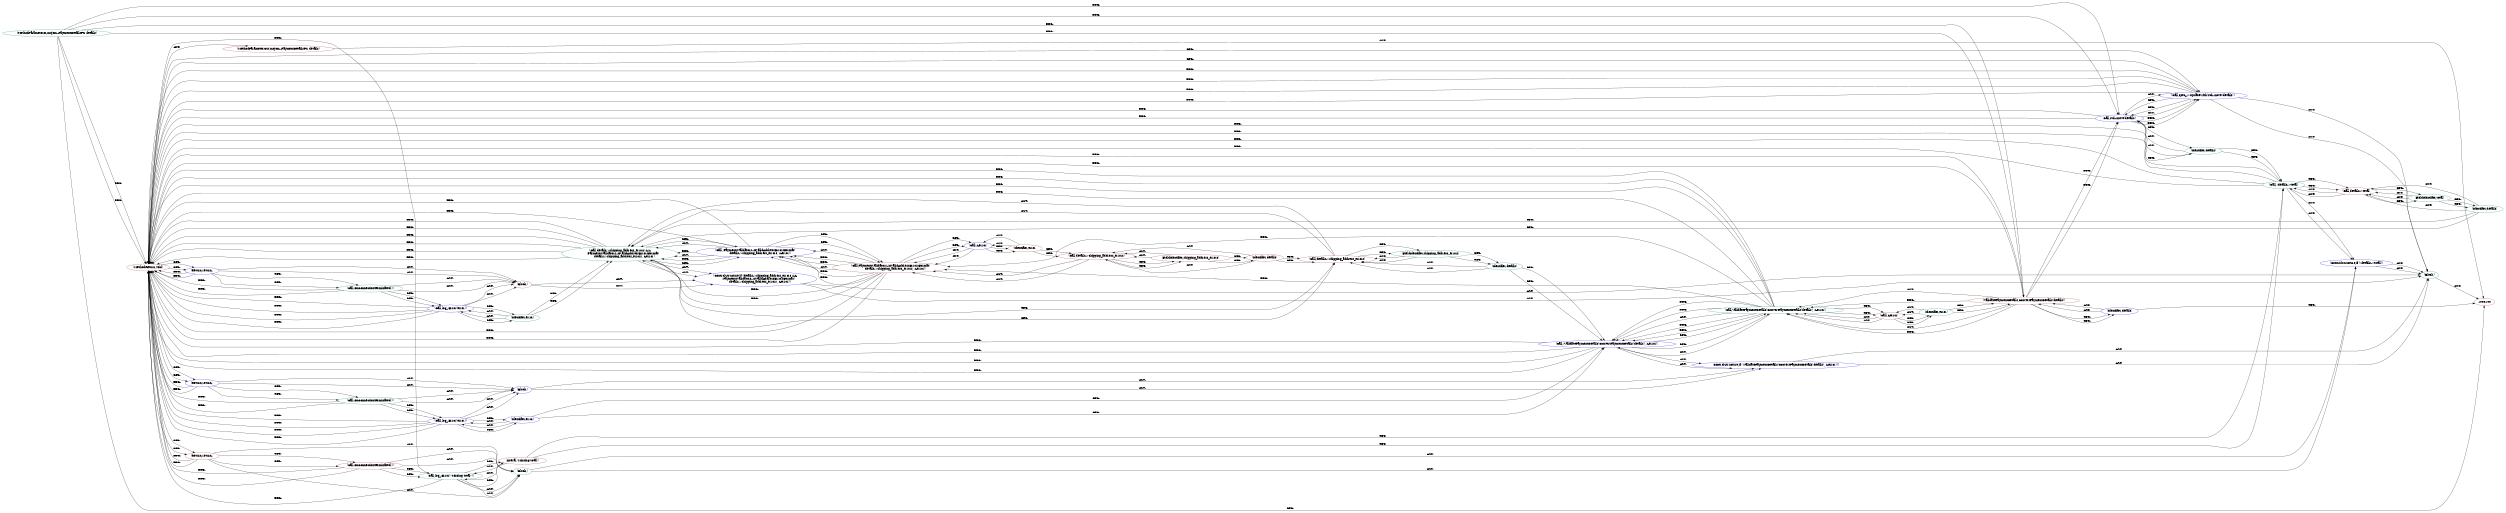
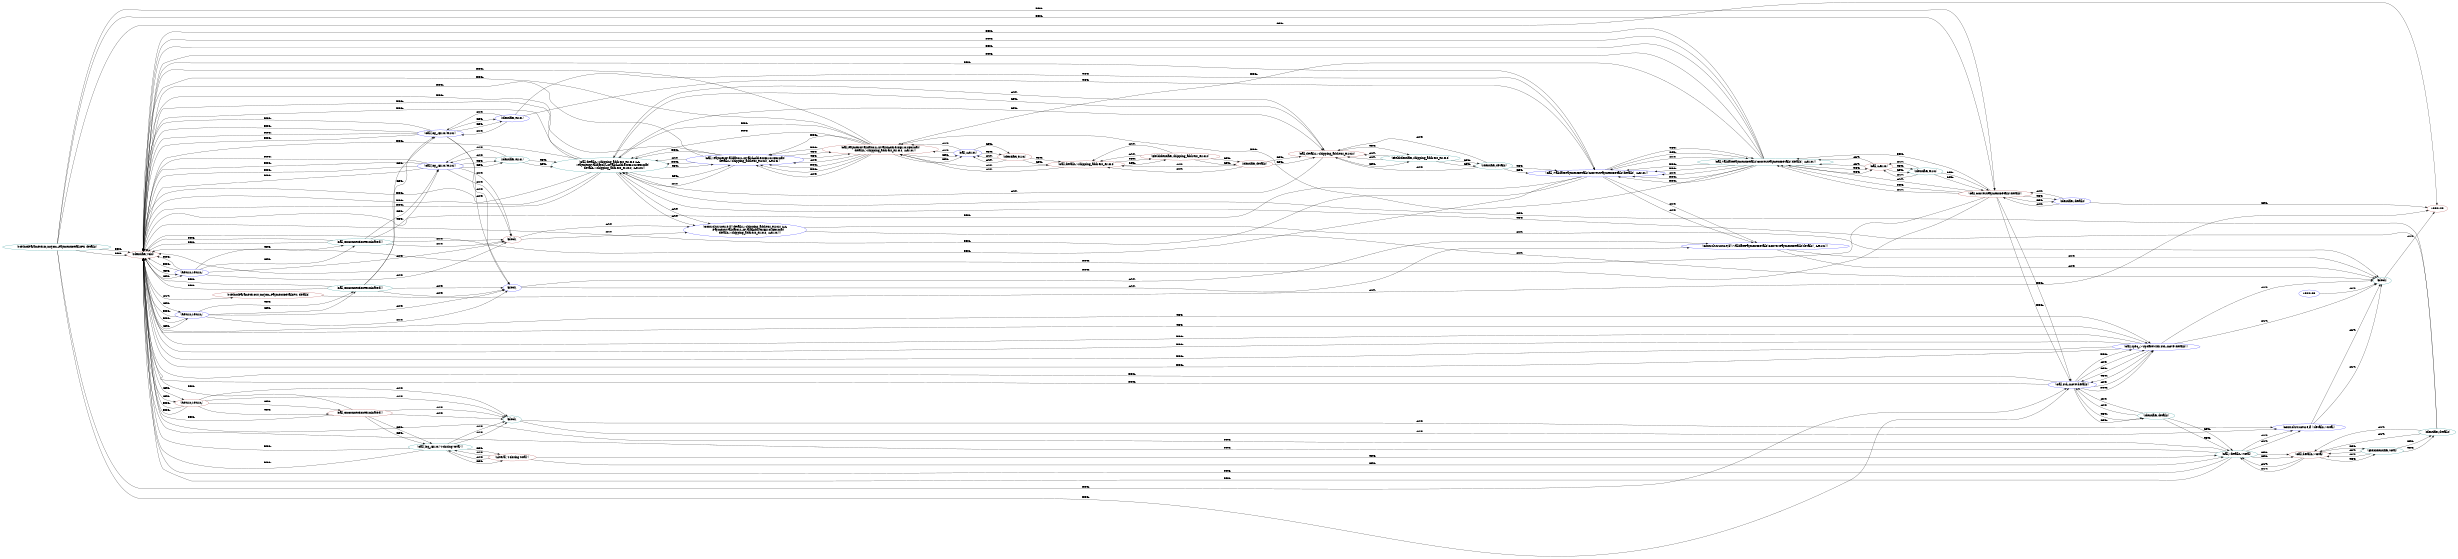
node "(MethodReturn,void)": label "(MethodReturn,void)" -> "(Identifier,void)"
node "1000103": added
node "(ValidatePaymentDetails,ConvertPaymentDetails(details))": label "(ValidatePaymentDetails,ConvertPaymentDetails(details))" -> "(Call,ConvertPaymentDetails(details))"
